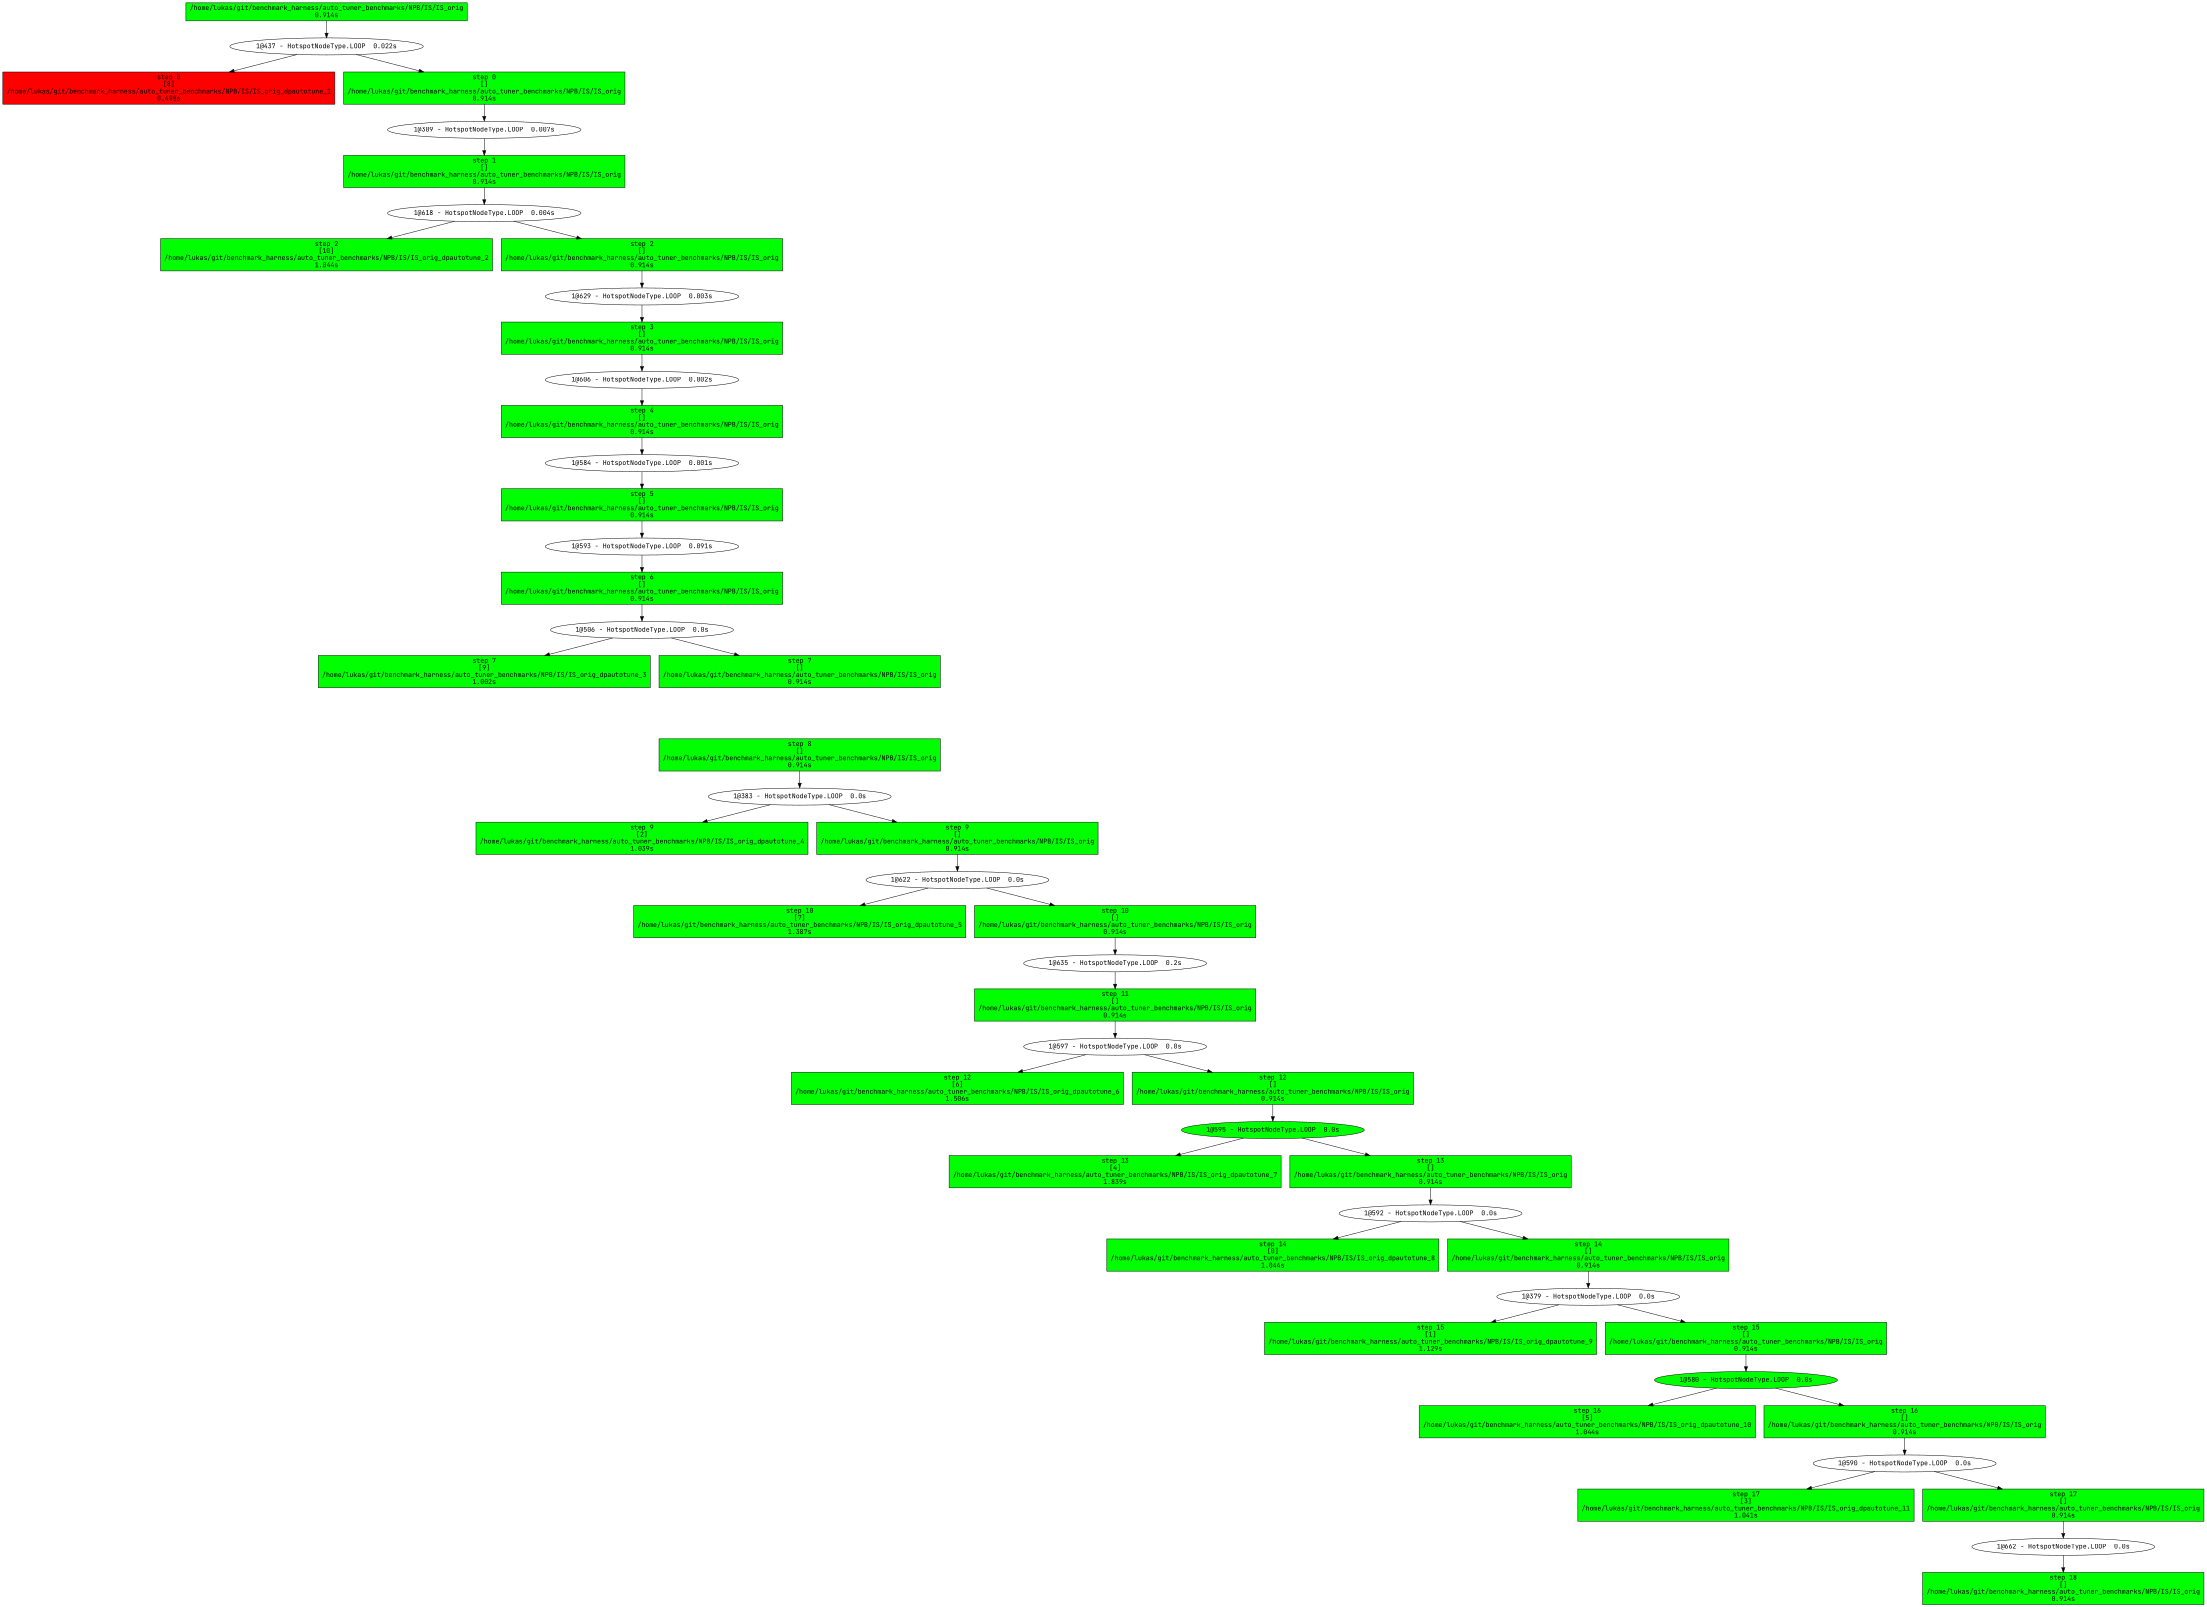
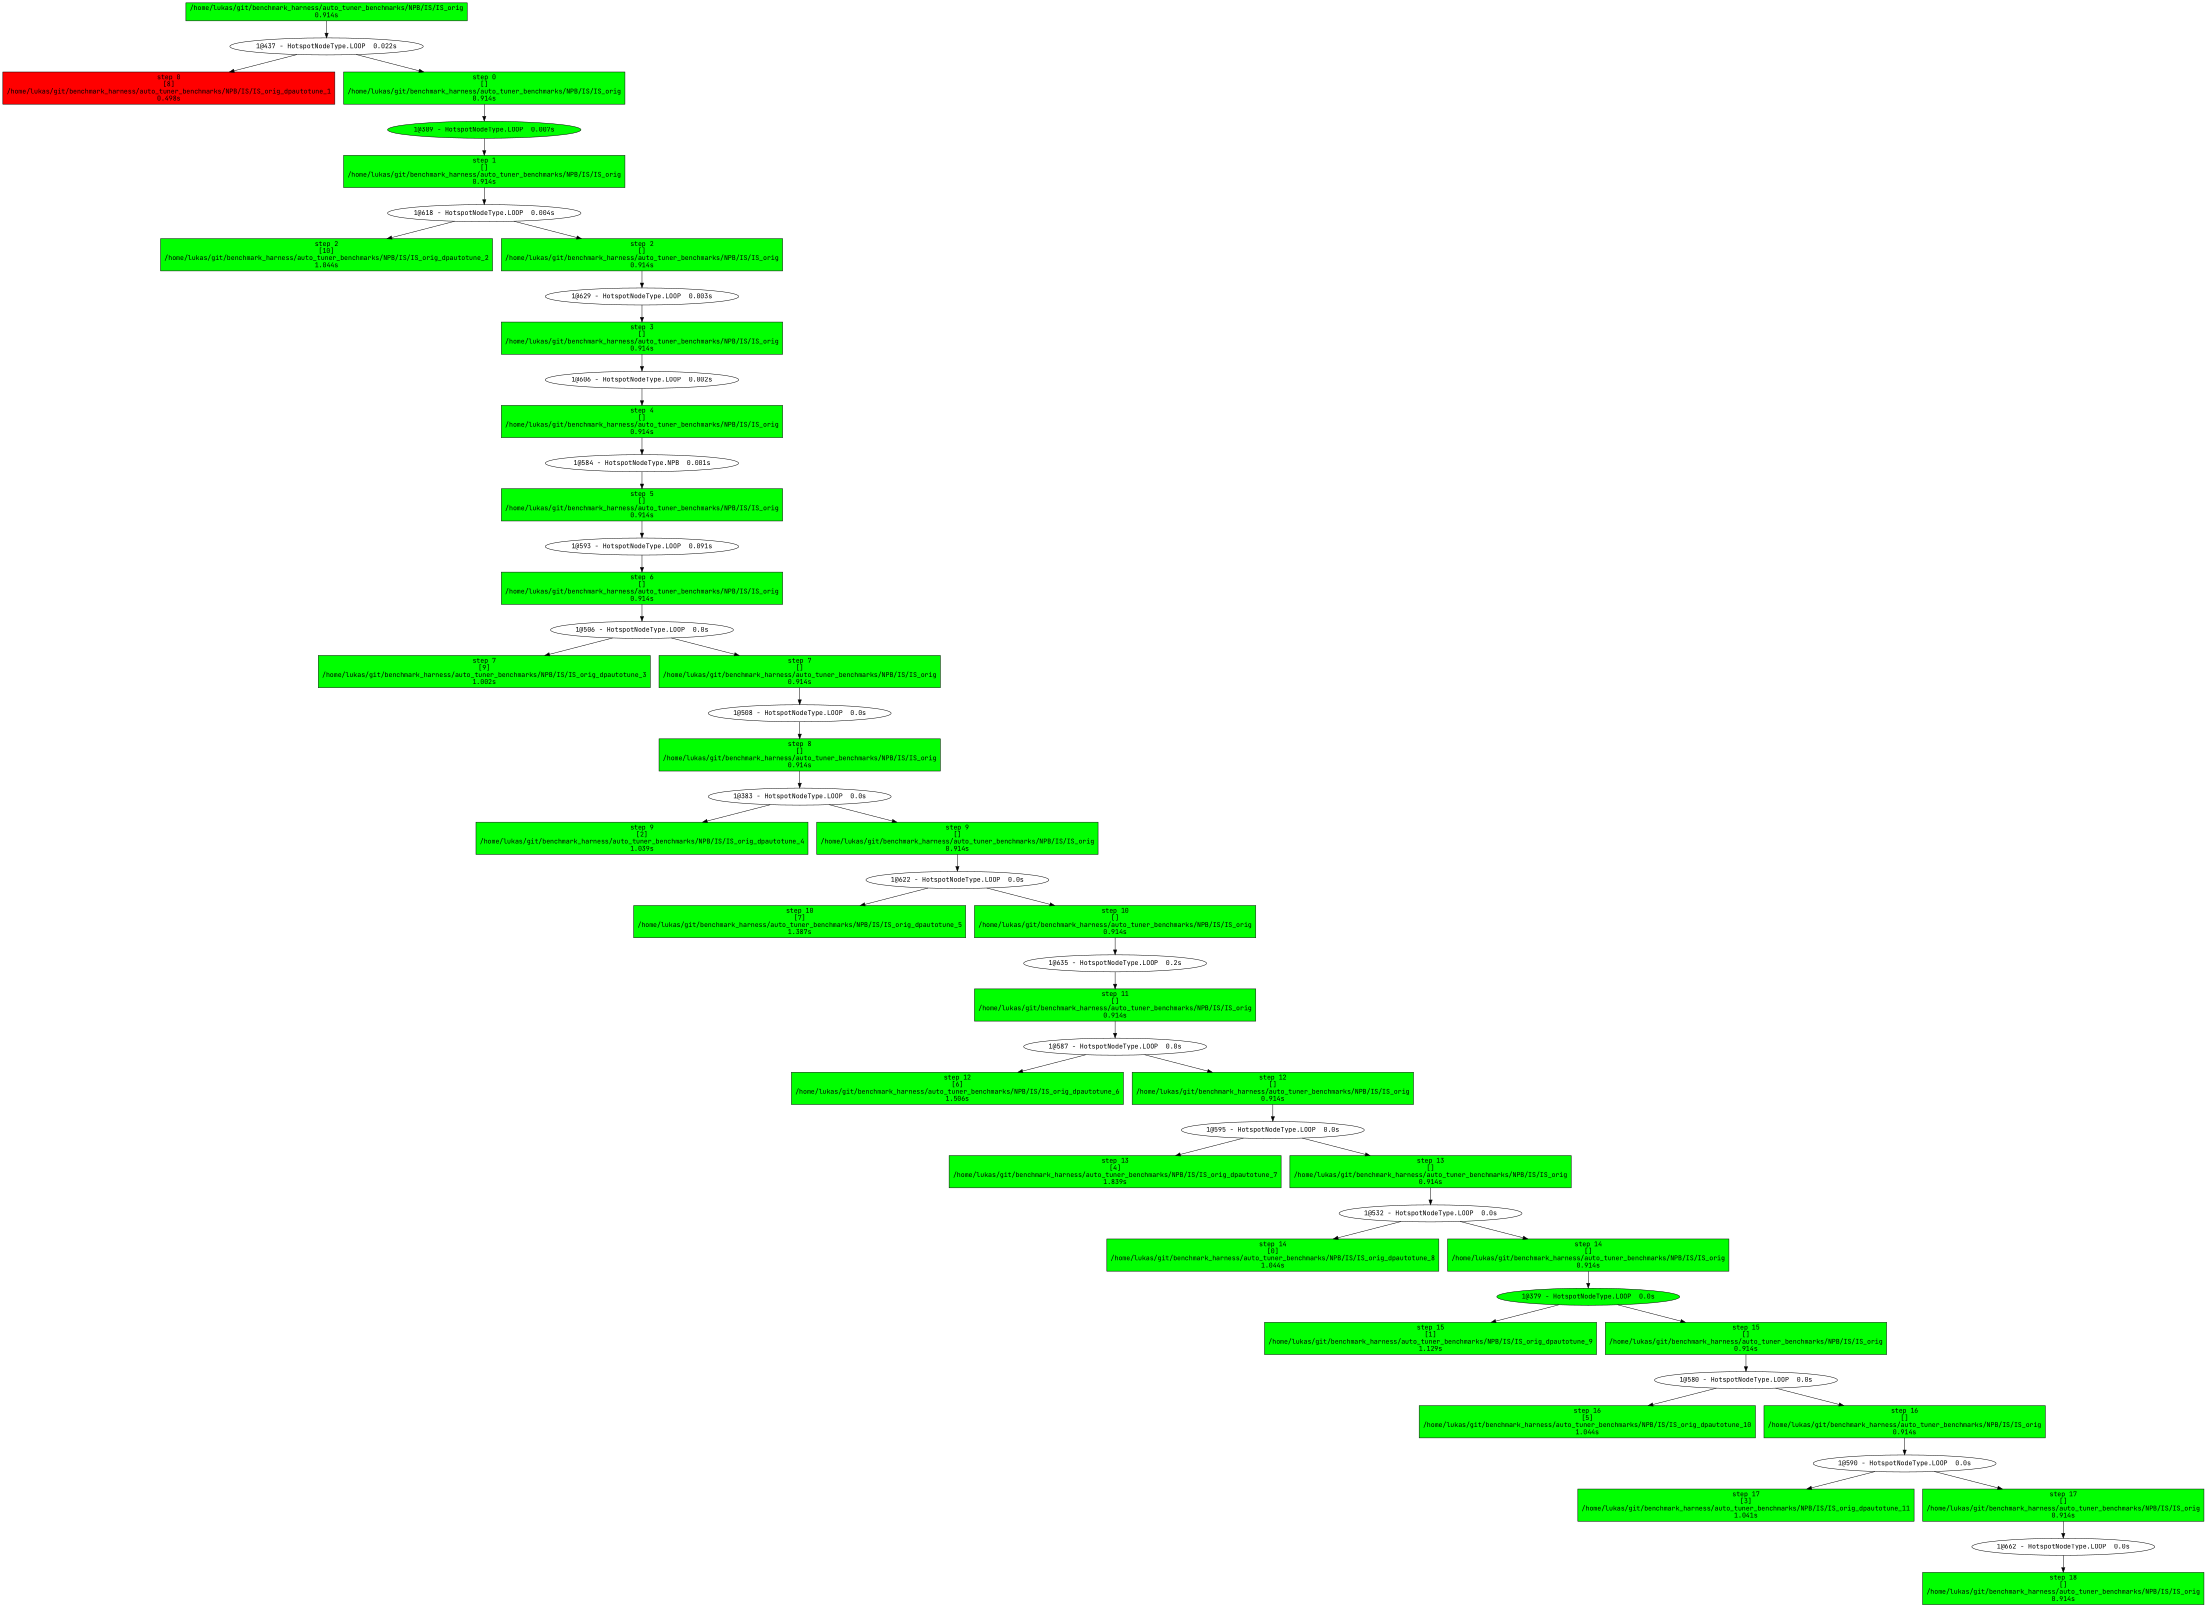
node "1@309 - HotspotNodeType.LOOP  0.007s": fillcolor white -> green
node "1@584 - HotspotNodeType.LOOP  0.001s": label "1@584 - HotspotNodeType.LOOP  0.001s" -> "1@584 - HotspotNodeType.NPB  0.001s"
node "1@508 - HotspotNodeType.LOOP  0.0s": added
node "1@597 - HotspotNodeType.LOOP  0.0s": label "1@597 - HotspotNodeType.LOOP  0.0s" -> "1@587 - HotspotNodeType.LOOP  0.0s"
node "1@595 - HotspotNodeType.LOOP  0.0s": fillcolor green -> white
node "1@592 - HotspotNodeType.LOOP  0.0s": label "1@592 - HotspotNodeType.LOOP  0.0s" -> "1@532 - HotspotNodeType.LOOP  0.0s"
node "1@379 - HotspotNodeType.LOOP  0.0s": fillcolor white -> green
node "1@580 - HotspotNodeType.LOOP  0.0s": fillcolor green -> white
